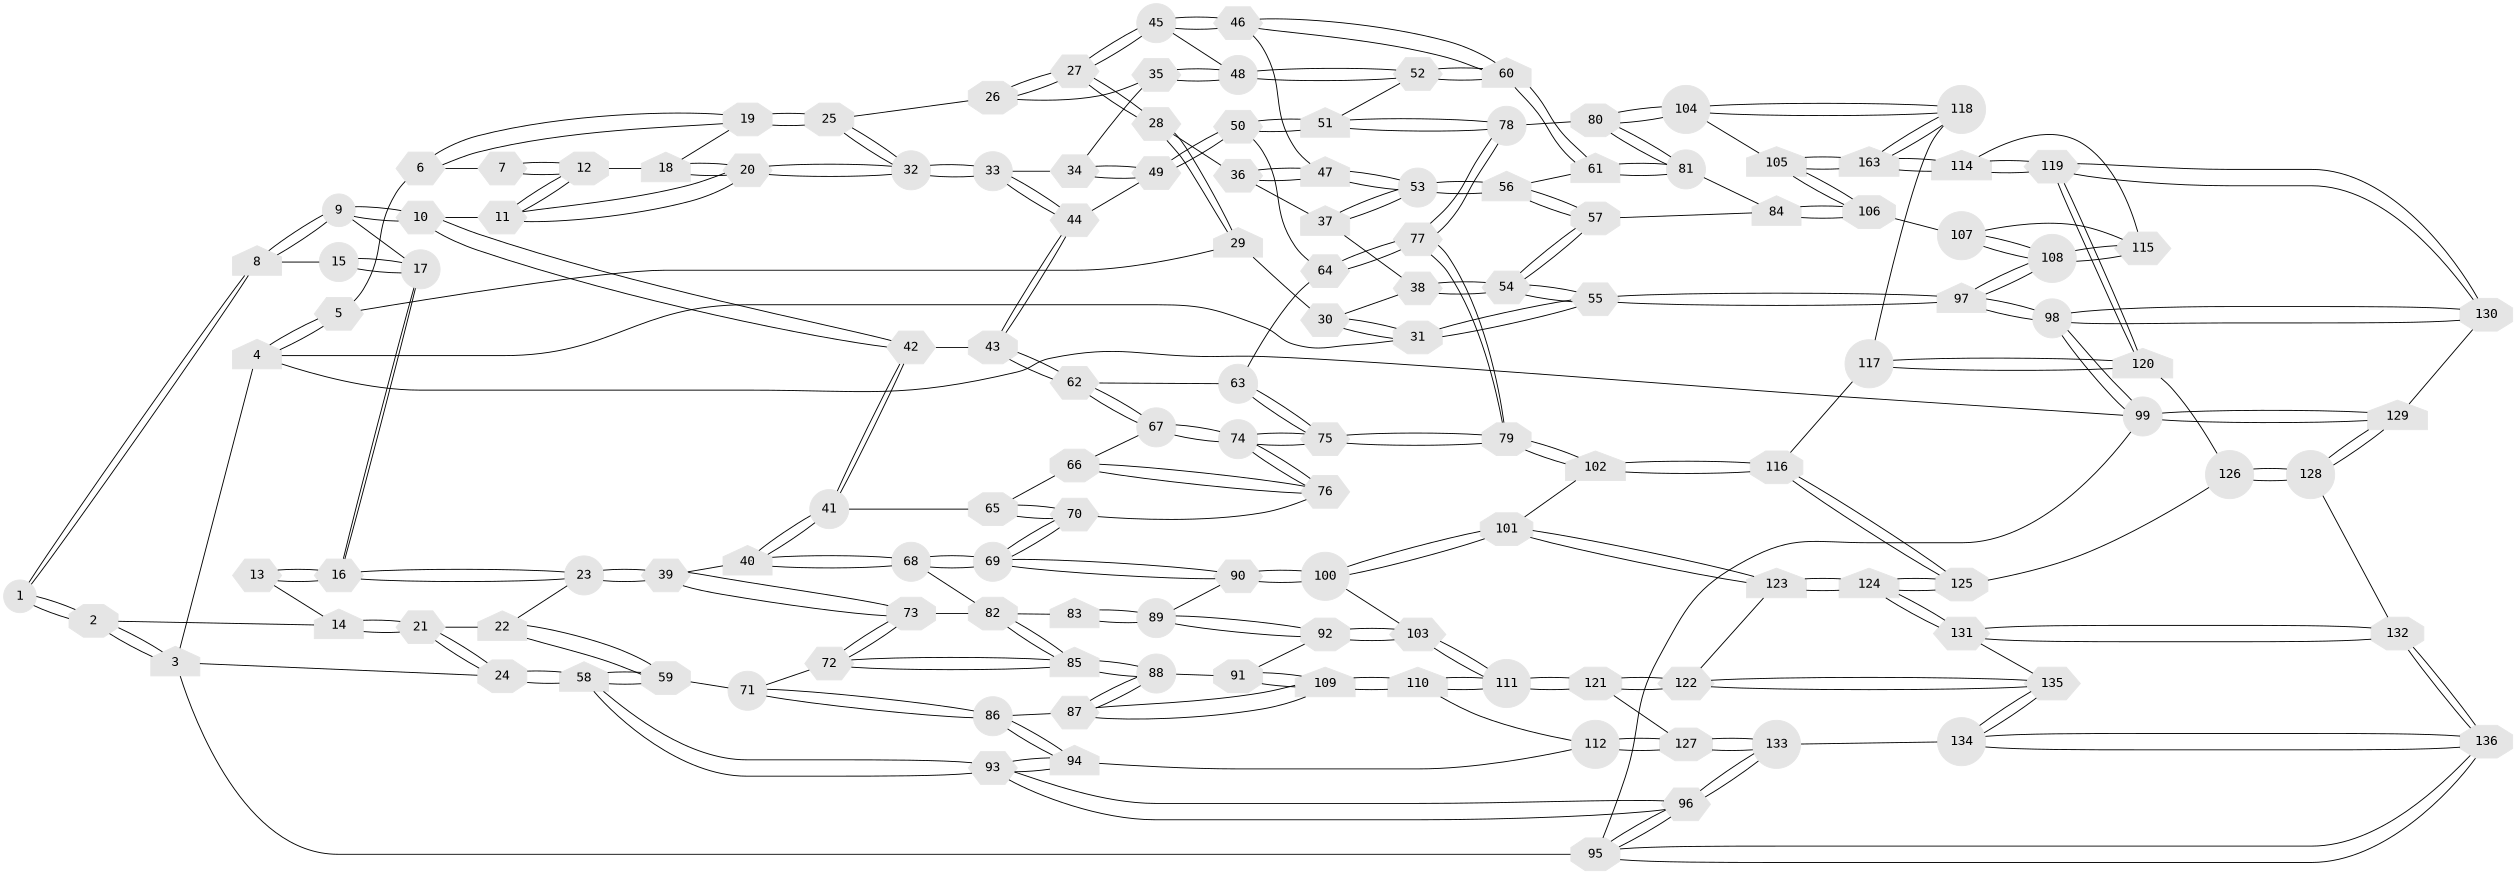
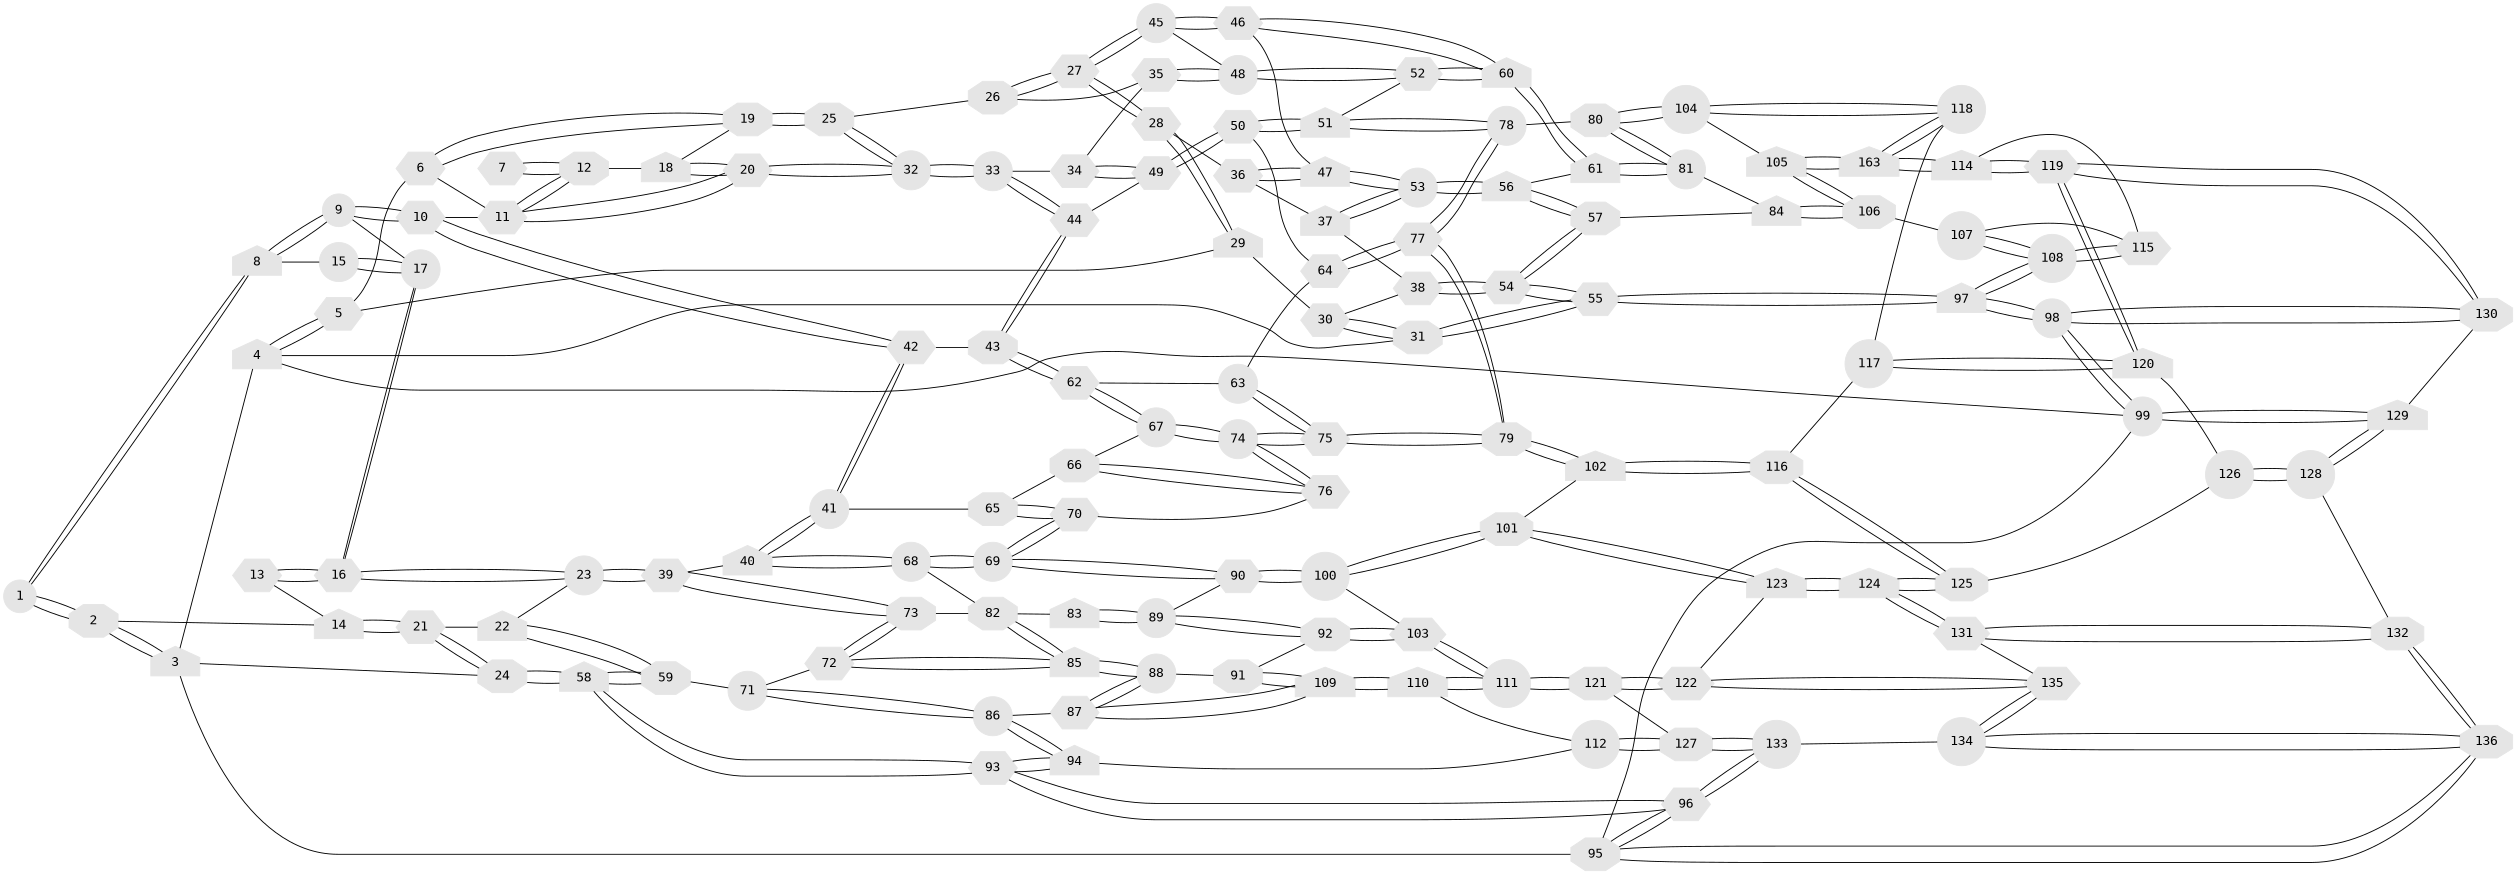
edge "6" -- "7": now "6" -- "11"
